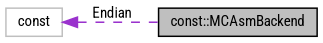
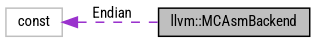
node "const::MCAsmBackend": label "const::MCAsmBackend" -> "llvm::MCAsmBackend"
